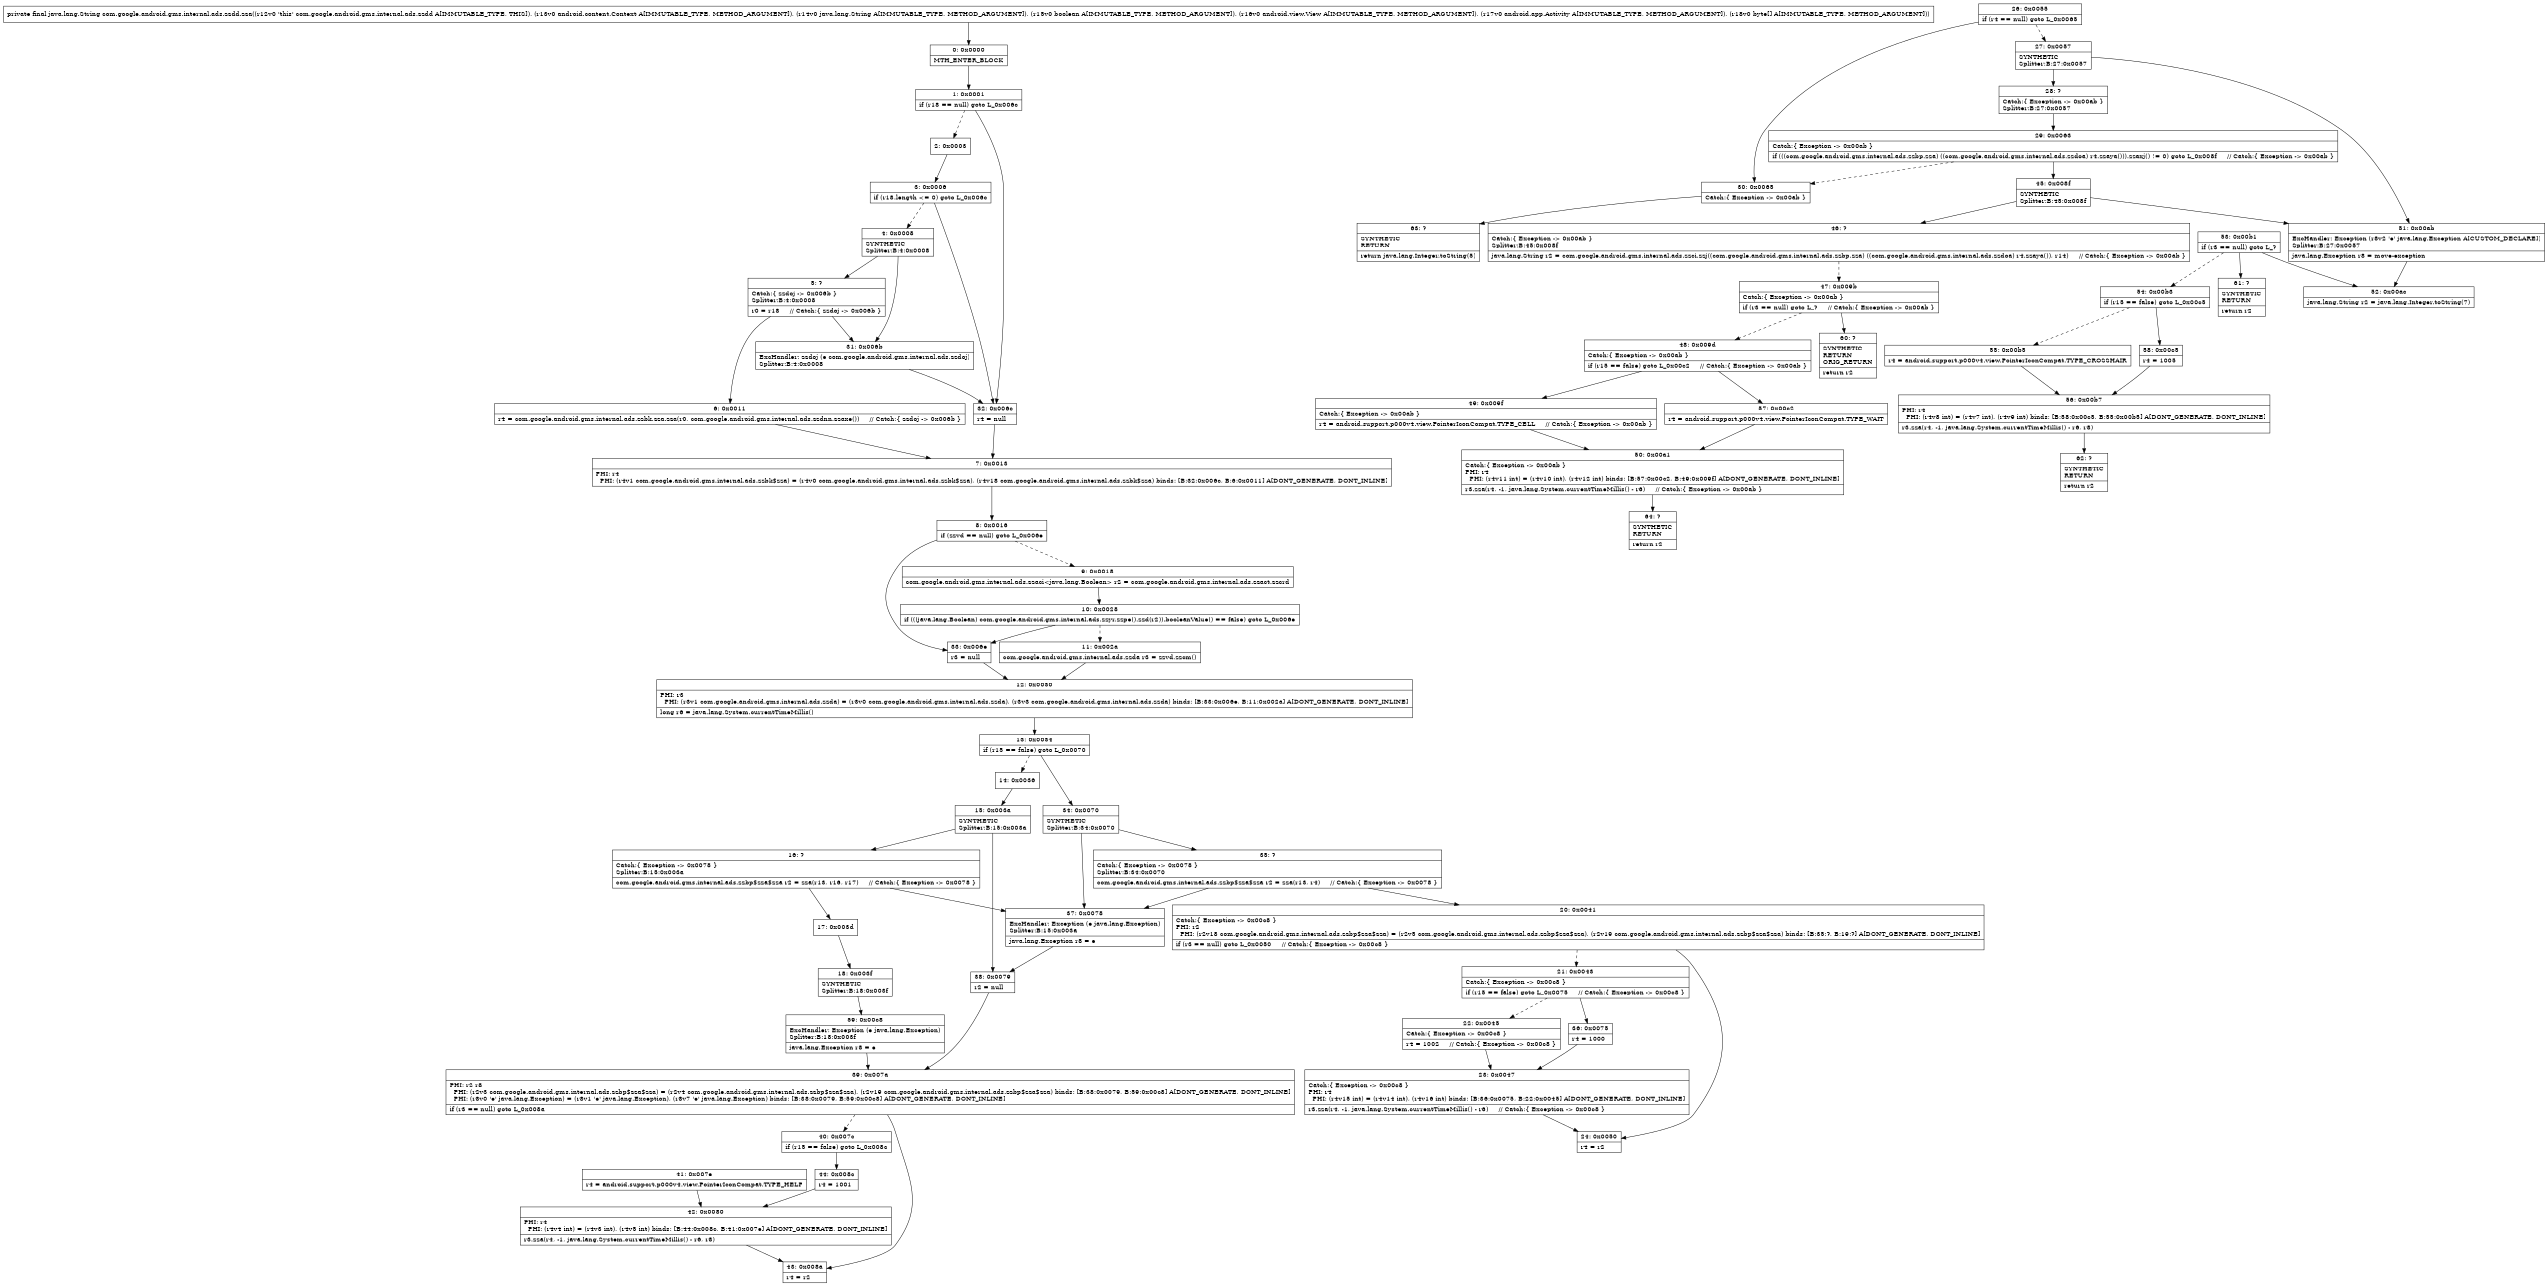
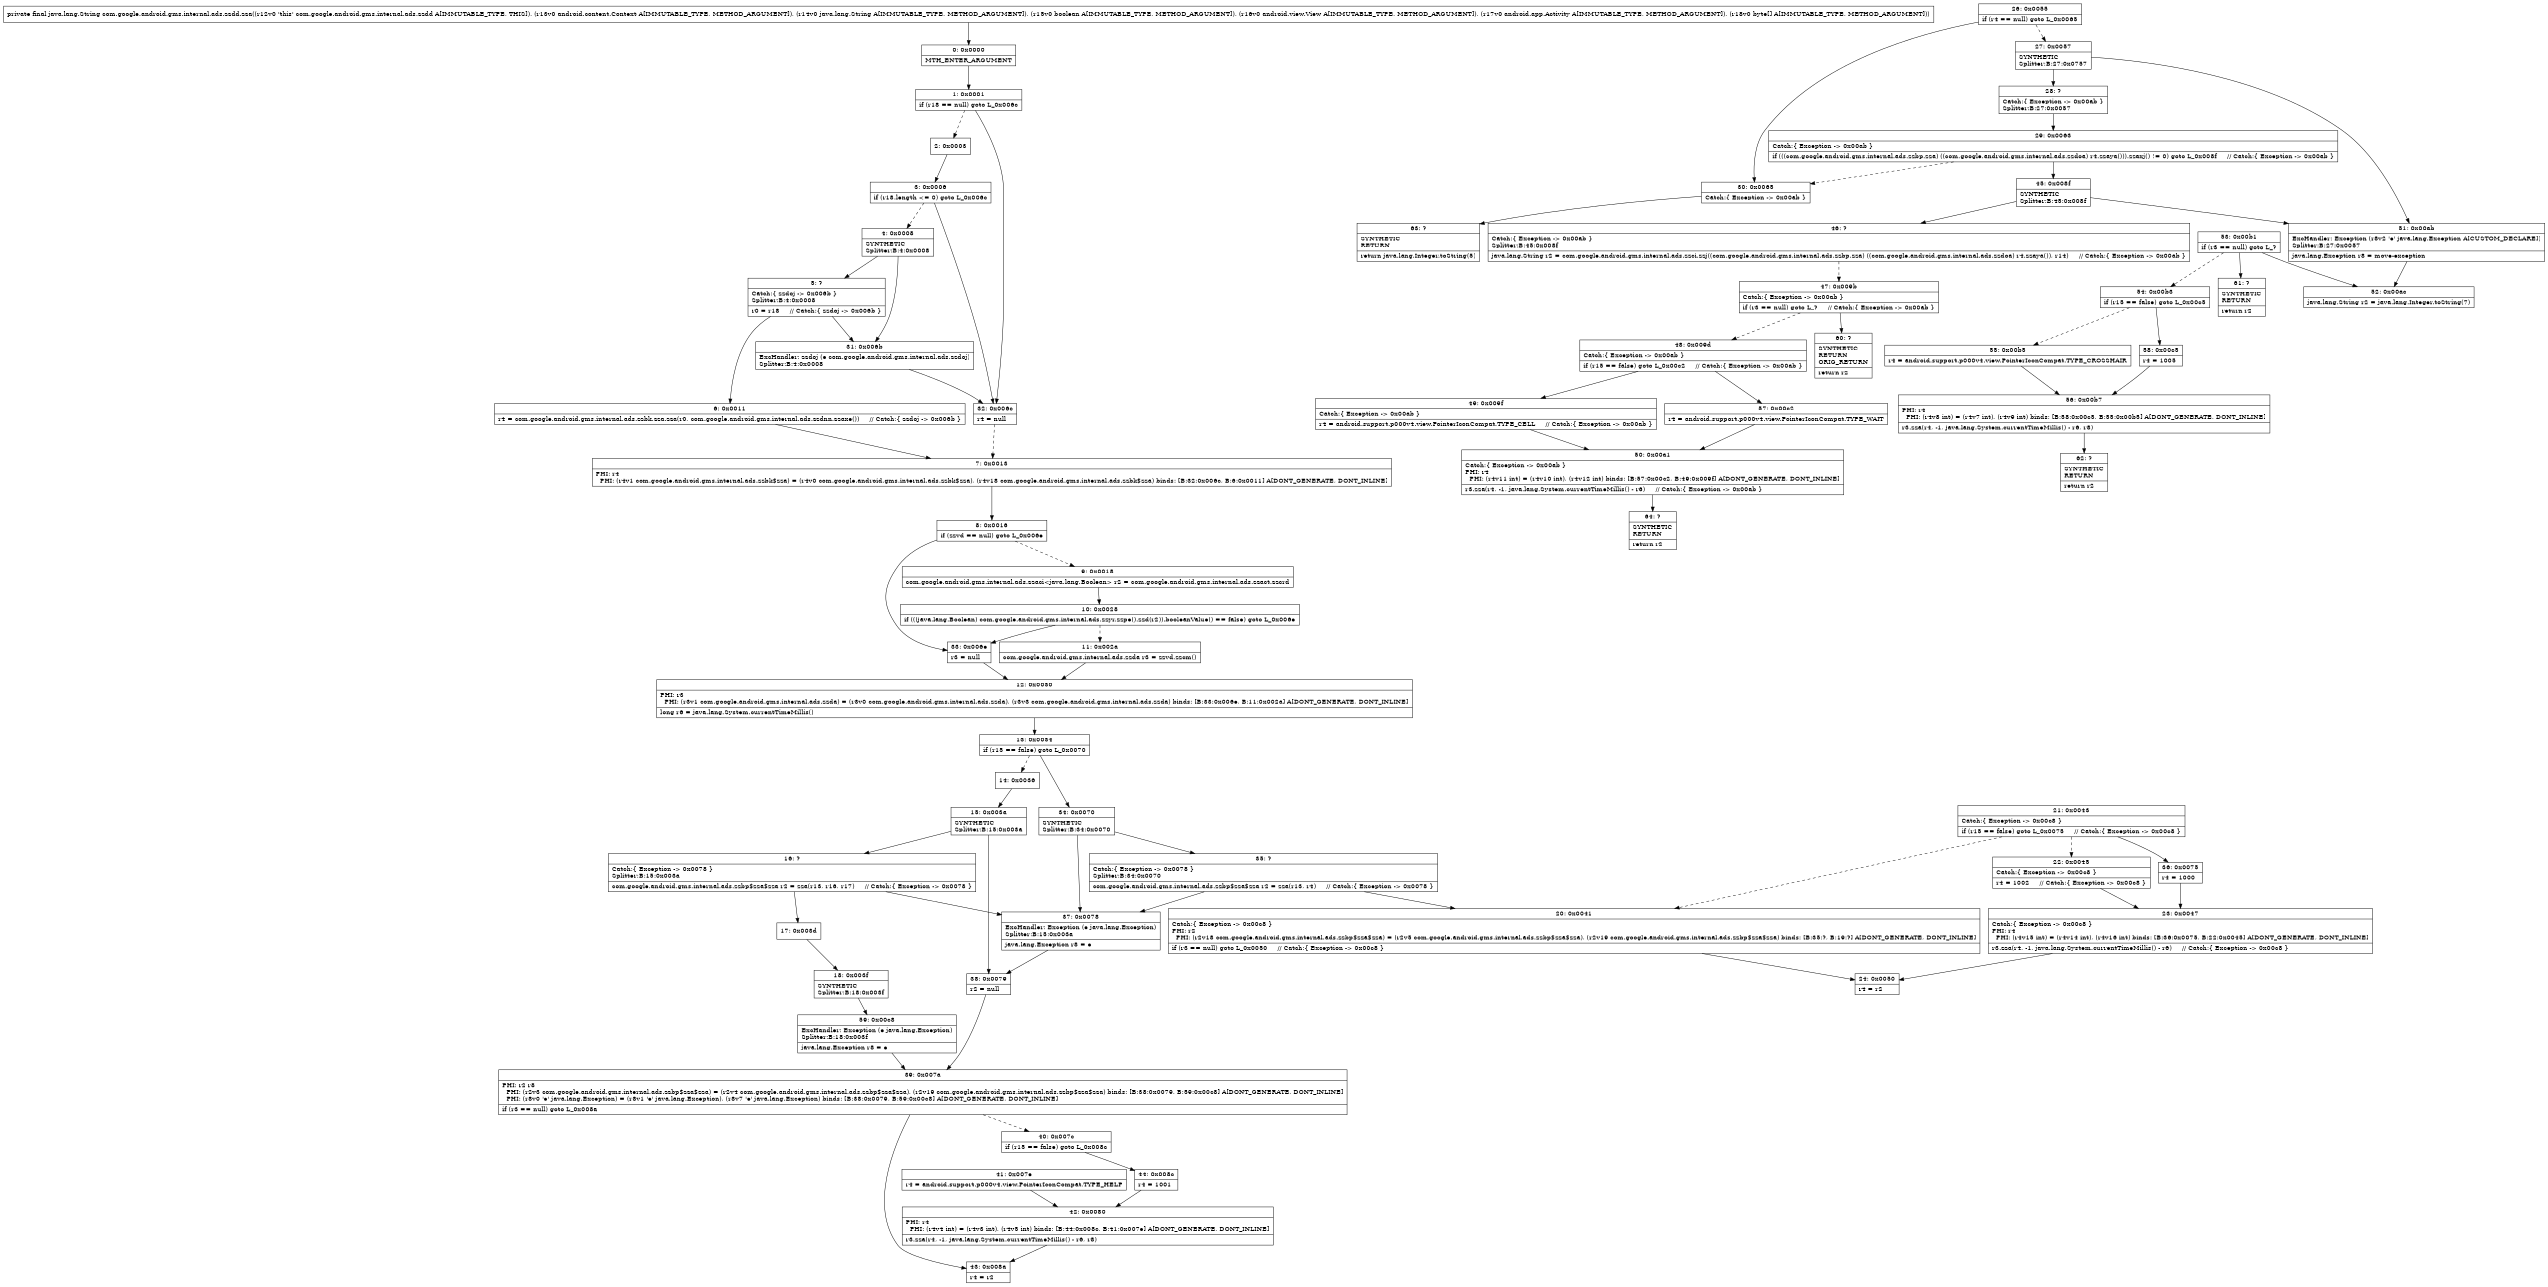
node "0: 0x0000": text "MTH_ENTER_BLOCK" -> "MTH_ENTER_ARGUMENT"
node "27: 0x0057": text "Splitter:B:27:0x0057" -> "Splitter:B:27:0x0757"
edge "32: 0x006c" -> "7: 0x0013": style solid -> dashed
edge "20: 0x0041" -> "21: 0x0043": reversed
